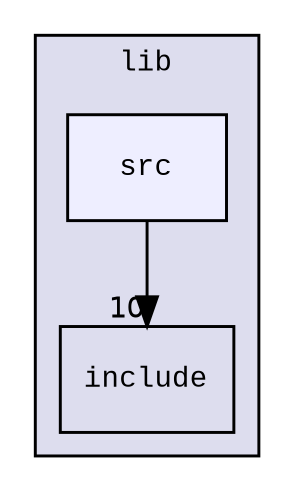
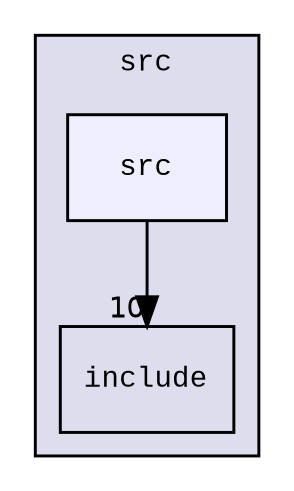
cluster "lib": label "lib" -> "src"
